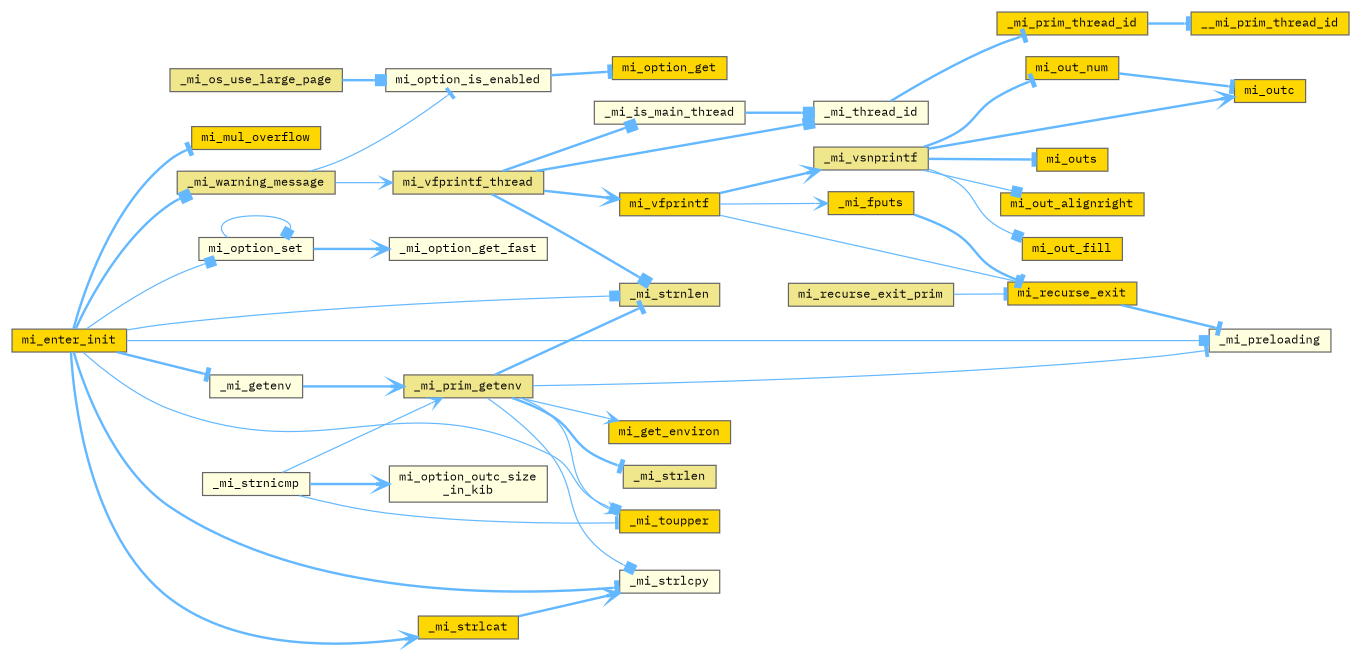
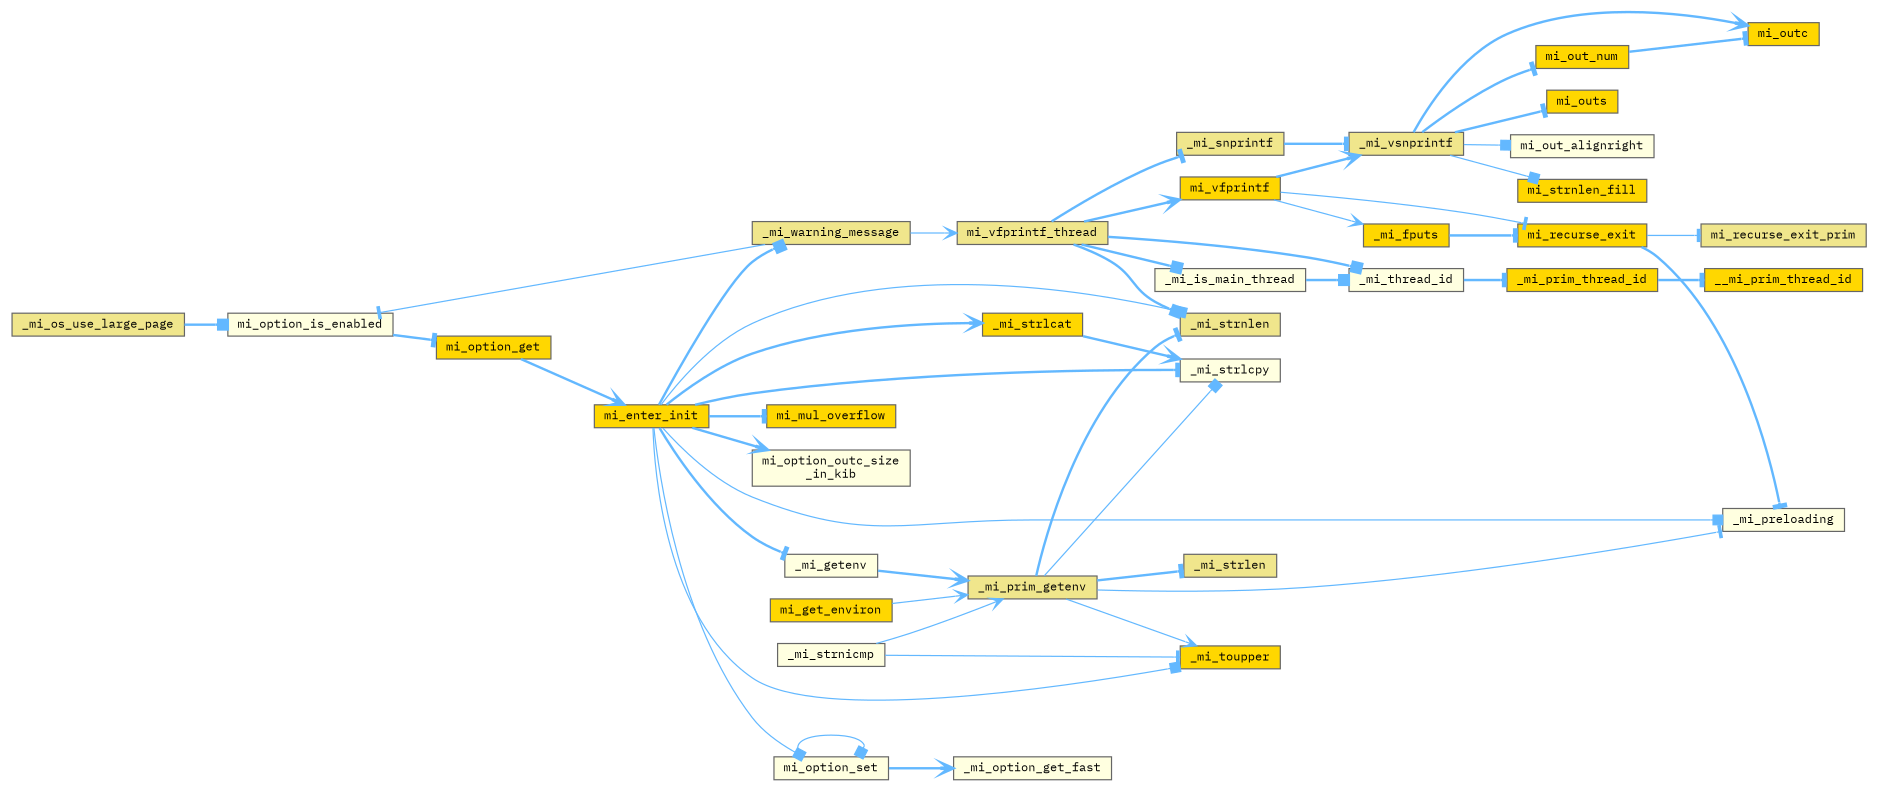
node "_mi_snprintf": added
node "mi_out_alignright": fillcolor gold -> lightyellow
node "mi_out_fill": label "mi_out_fill" -> "mi_strnlen_fill"
edge "mi_recurse_exit_prim" -> "mi_recurse_exit": reversed
edge "mi_option_get" -> "mi_enter_init": added
edge "_mi_prim_getenv" -> "mi_get_environ": reversed
edge "_mi_strnicmp" -> "mi_option_outc_size _in_kib": now "mi_enter_init" -> "mi_option_outc_size _in_kib"
